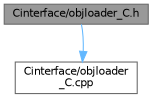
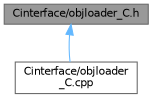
edge "Cinterface/objloader_C.h" -> "Cinterface/objloader _C.cpp": reversed
